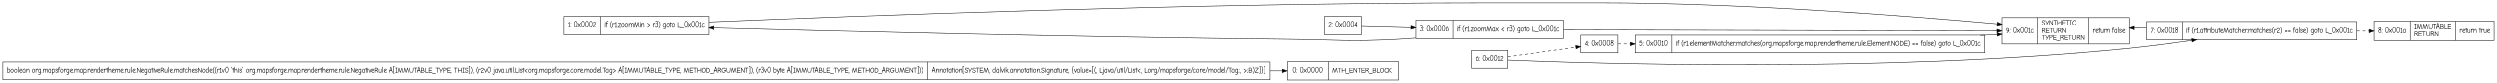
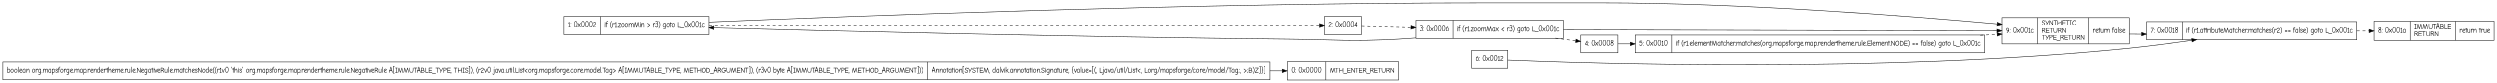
edge "1: 0x0002" -> "2: 0x0004": added
edge "2: 0x0004" -> "3: 0x0006": style solid -> dashed
edge "7: 0x0018" -> "9: 0x001c": reversed
edge "5: 0x0010" -> "9: 0x001c": style solid -> dashed
edge "4: 0x0008" -> "5: 0x0010": style dashed -> solid
edge "6: 0x0012" -> "4: 0x0008": now "3: 0x0006" -> "4: 0x0008"
node "0: 0x0000": text "MTH_ENTER_BLOCK" -> "MTH_ENTER_RETURN"
